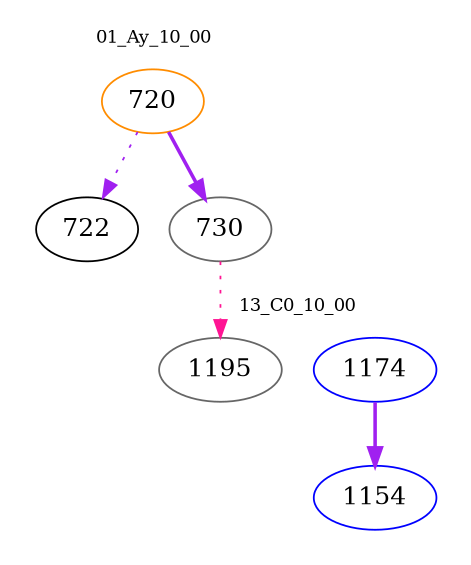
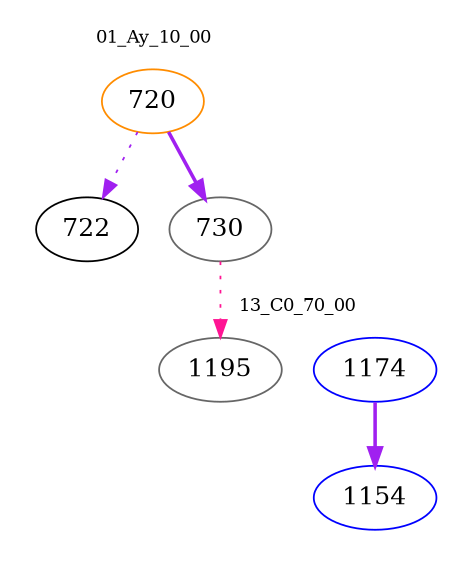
cluster "13_C0_10_00": label "13_C0_10_00" -> "13_C0_70_00"
